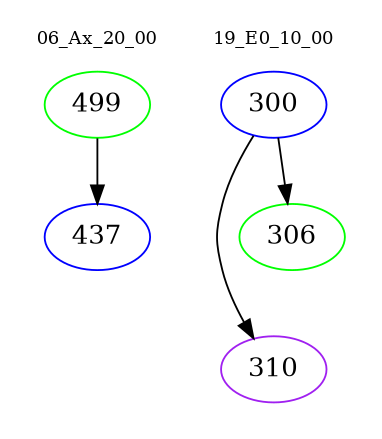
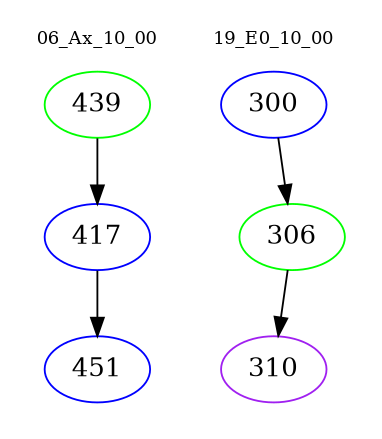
cluster "06_Ax_20_00": label "06_Ax_20_00" -> "06_Ax_10_00"
node "499": label "499" -> "439"
edge "300" -> "310": now "306" -> "310"
node "437": label "437" -> "417"
node "451": added
